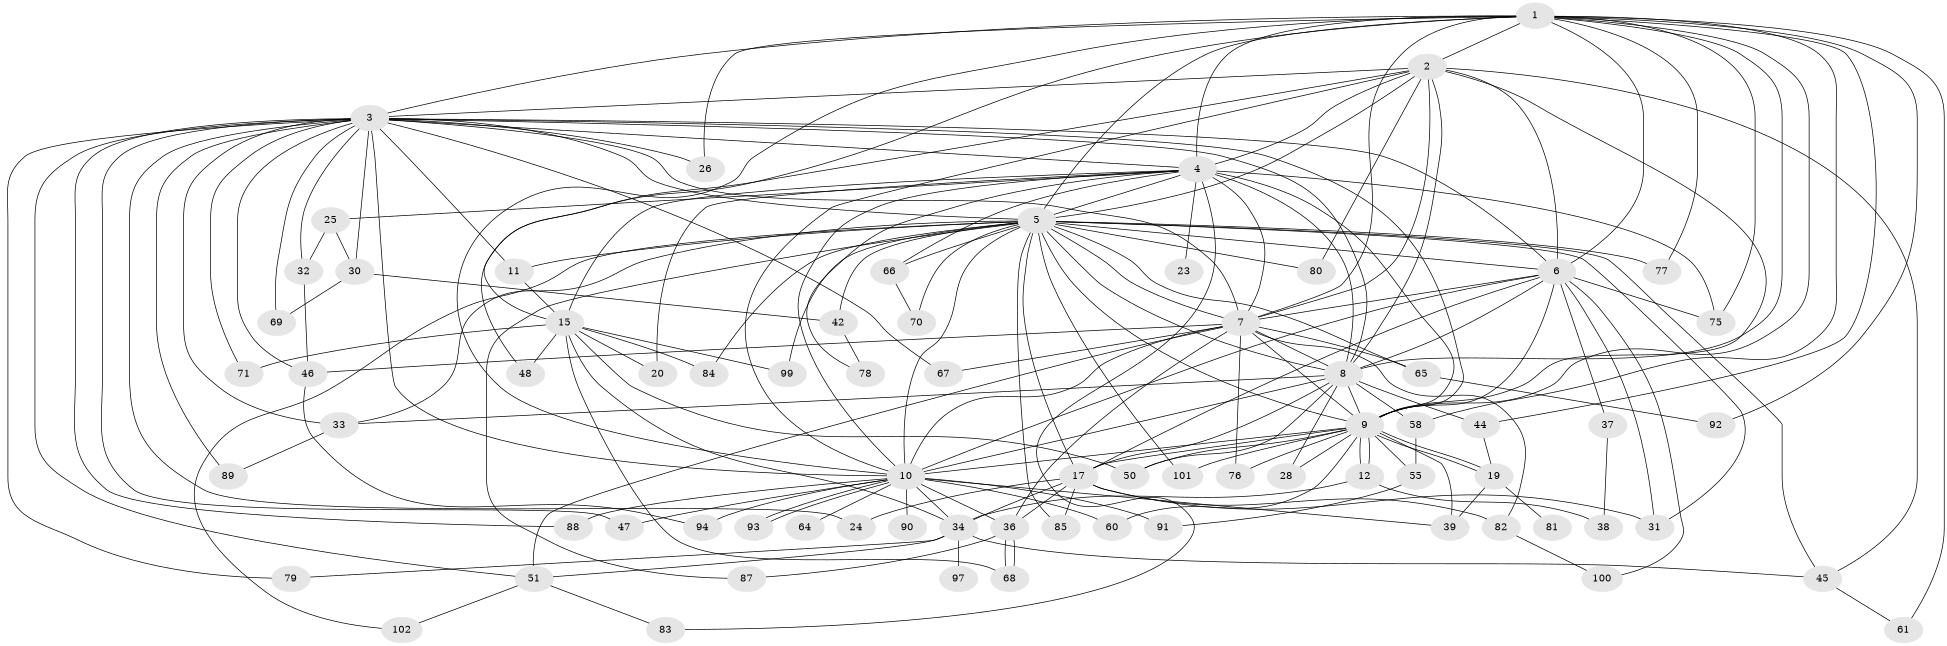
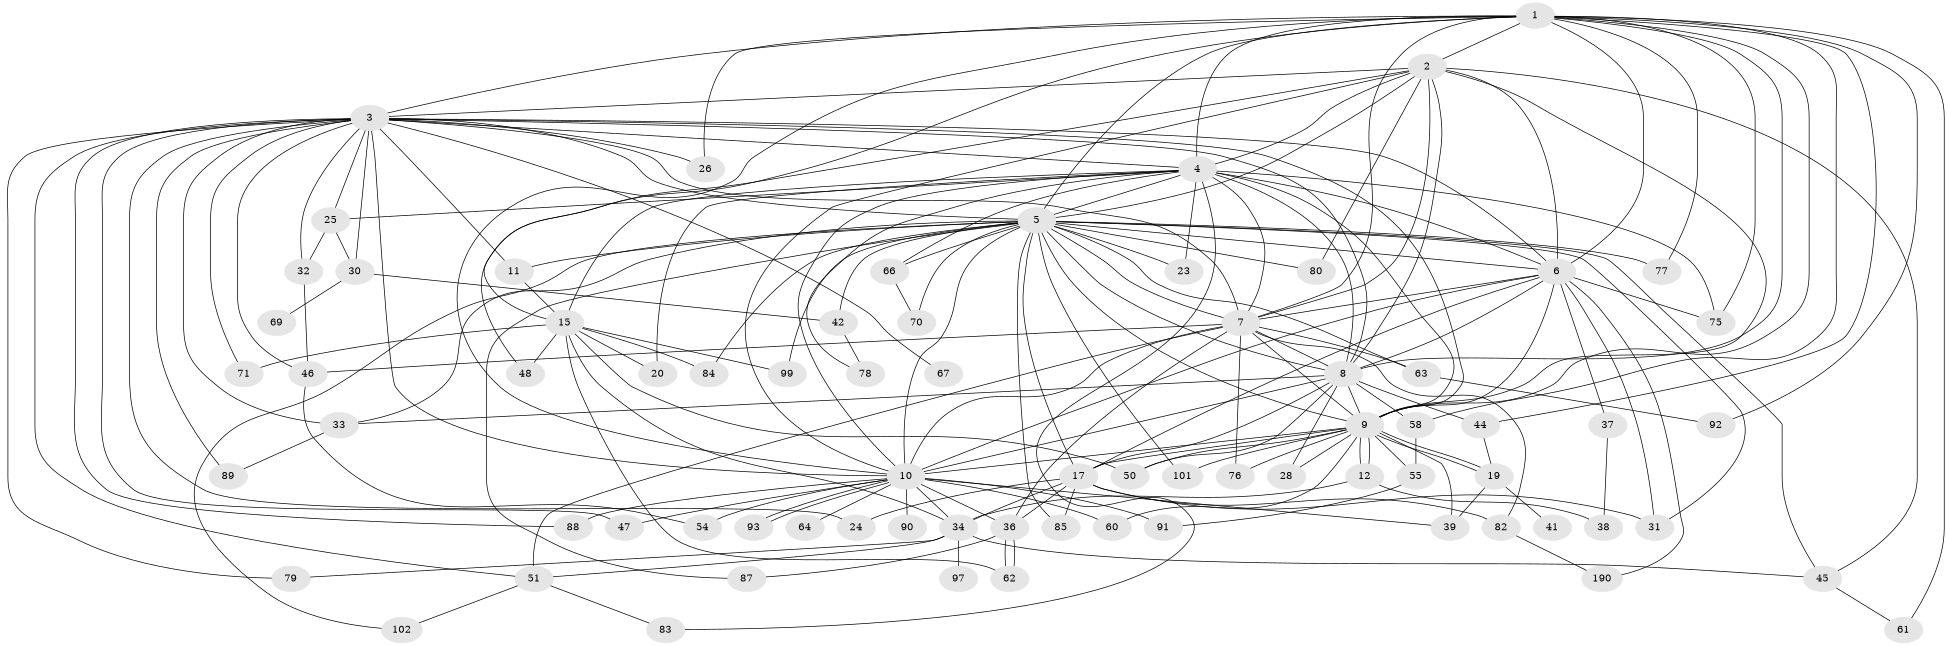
edge "3" -- "69": now "3" -- "25"
edge "4" -- "6": added
edge "5" -- "23": added
edge "7" -- "67": removed
node "65": label "65" -> "63"
node "94": label "94" -> "54"
node "81": label "81" -> "41"
node "68": label "68" -> "62"
node "100": label "100" -> "190"
